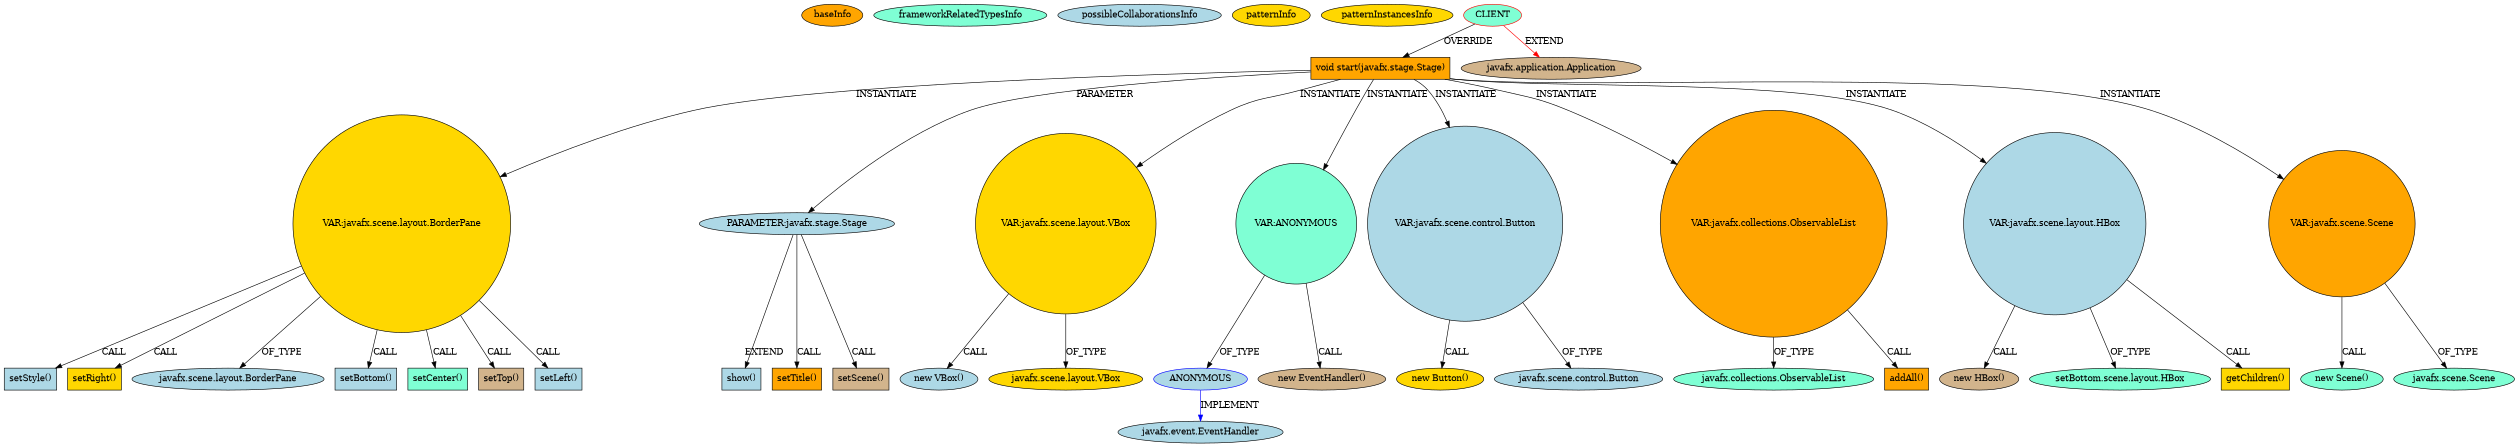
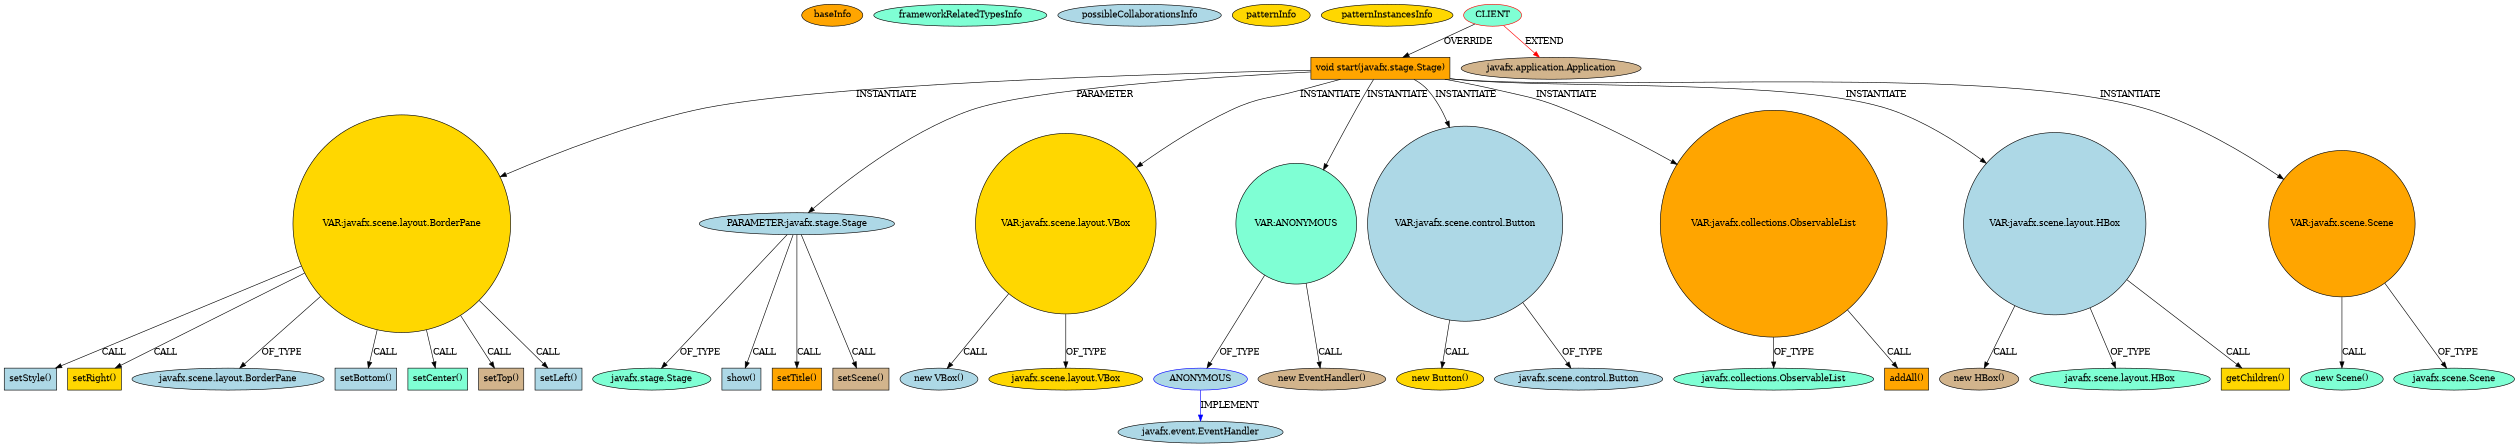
edge "PARAMETER:javafx.stage.Stage" -> "show()": label "EXTEND" -> "CALL"
node "javafx.stage.Stage": added
node "setBottom.scene.layout.HBox": label "setBottom.scene.layout.HBox" -> "javafx.scene.layout.HBox"
